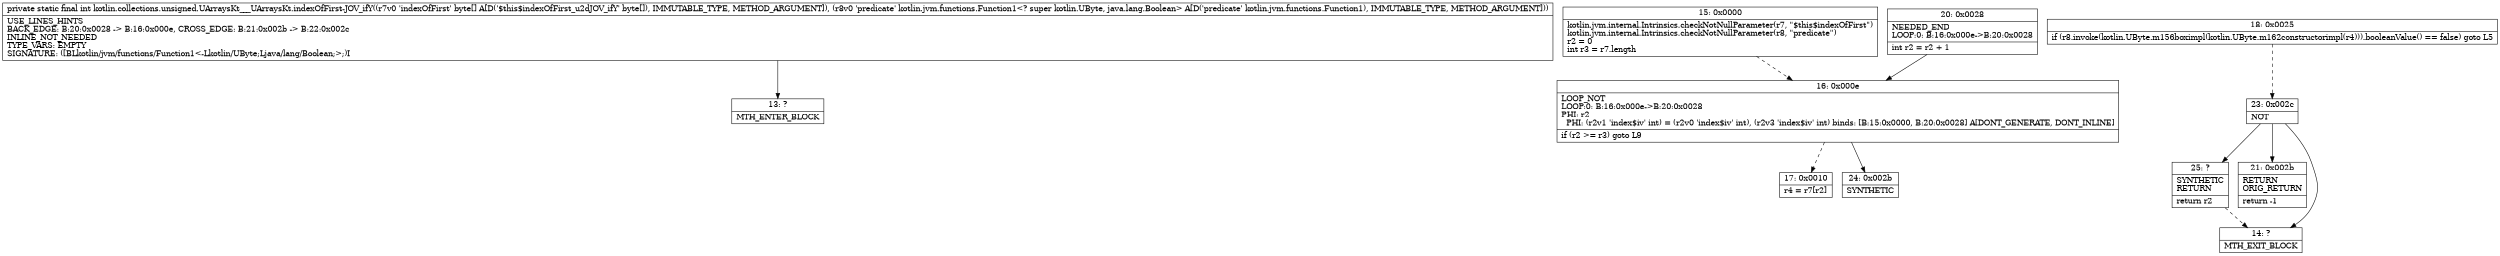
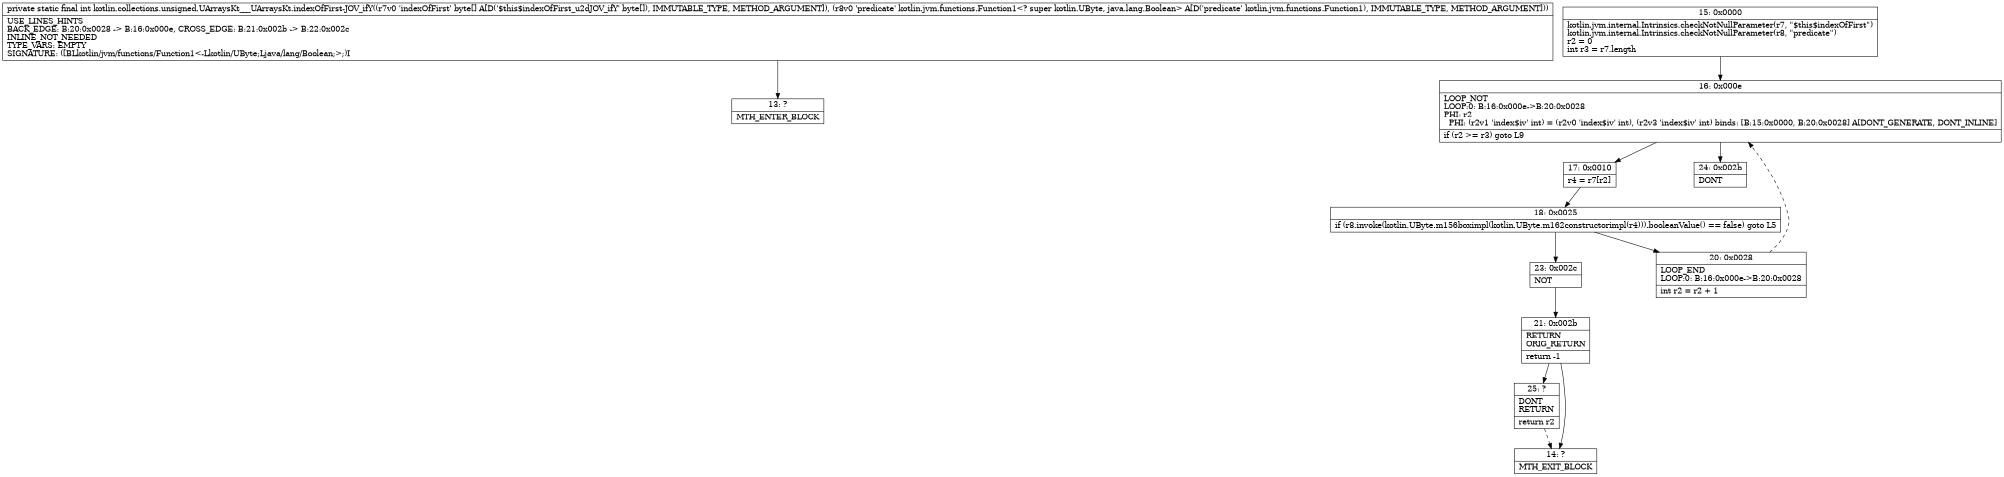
node "20: 0x0028": text "NEEDED_END" -> "LOOP_END"
edge "20: 0x0028" -> "16: 0x000e": style solid -> dashed
edge "15: 0x0000" -> "16: 0x000e": style dashed -> solid
edge "18: 0x0025" -> "23: 0x002c": style dashed -> solid
edge "23: 0x002c" -> "25: ?": now "21: 0x002b" -> "25: ?"
edge "16: 0x000e" -> "17: 0x0010": style dashed -> solid
edge "23: 0x002c" -> "14: ?": now "21: 0x002b" -> "14: ?"
node "25: ?": text "SYNTHETIC" -> "DONT"
node "24: 0x002b": text "SYNTHETIC" -> "DONT"
edge "17: 0x0010" -> "18: 0x0025": added
edge "18: 0x0025" -> "20: 0x0028": added
